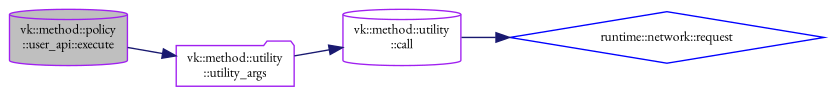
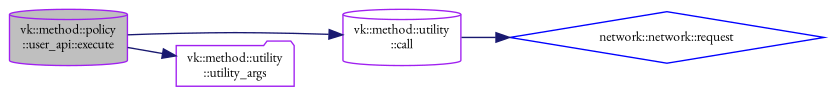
node "runtime::network::request": label "runtime::network::request" -> "network::network::request"
edge "vk::method::utility ::utility_args" -> "vk::method::utility ::call": now "vk::method::policy ::user_api::execute" -> "vk::method::utility ::call"
